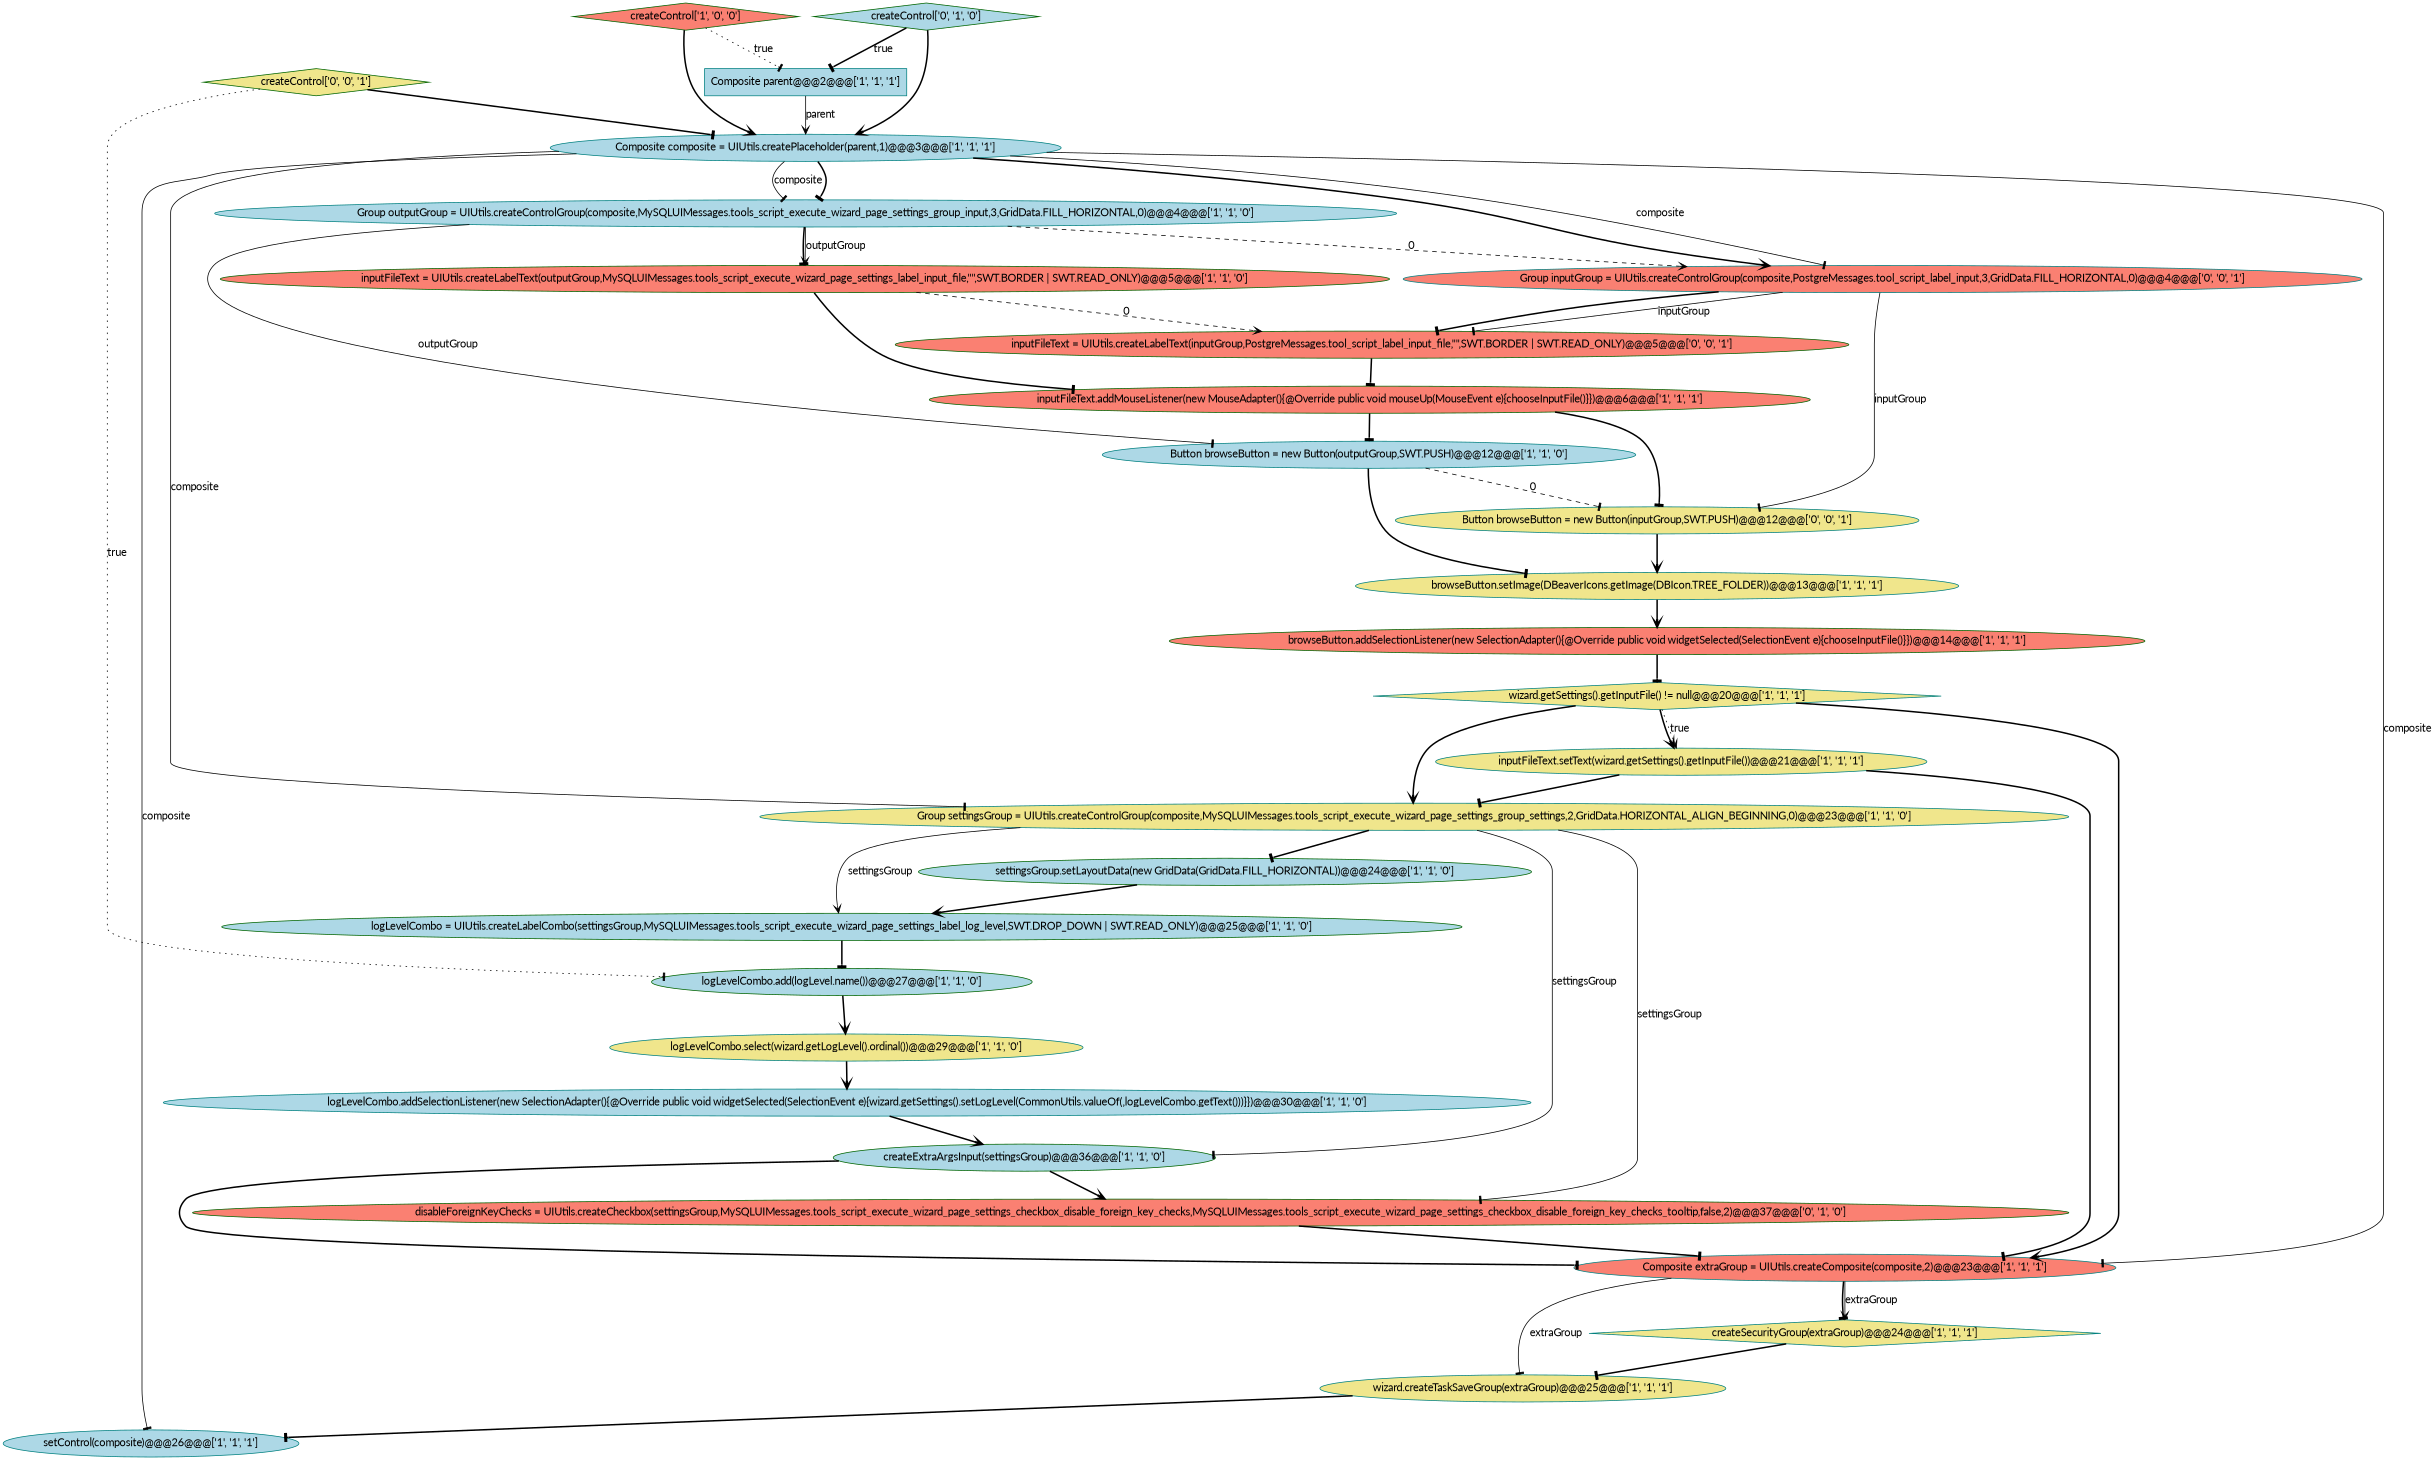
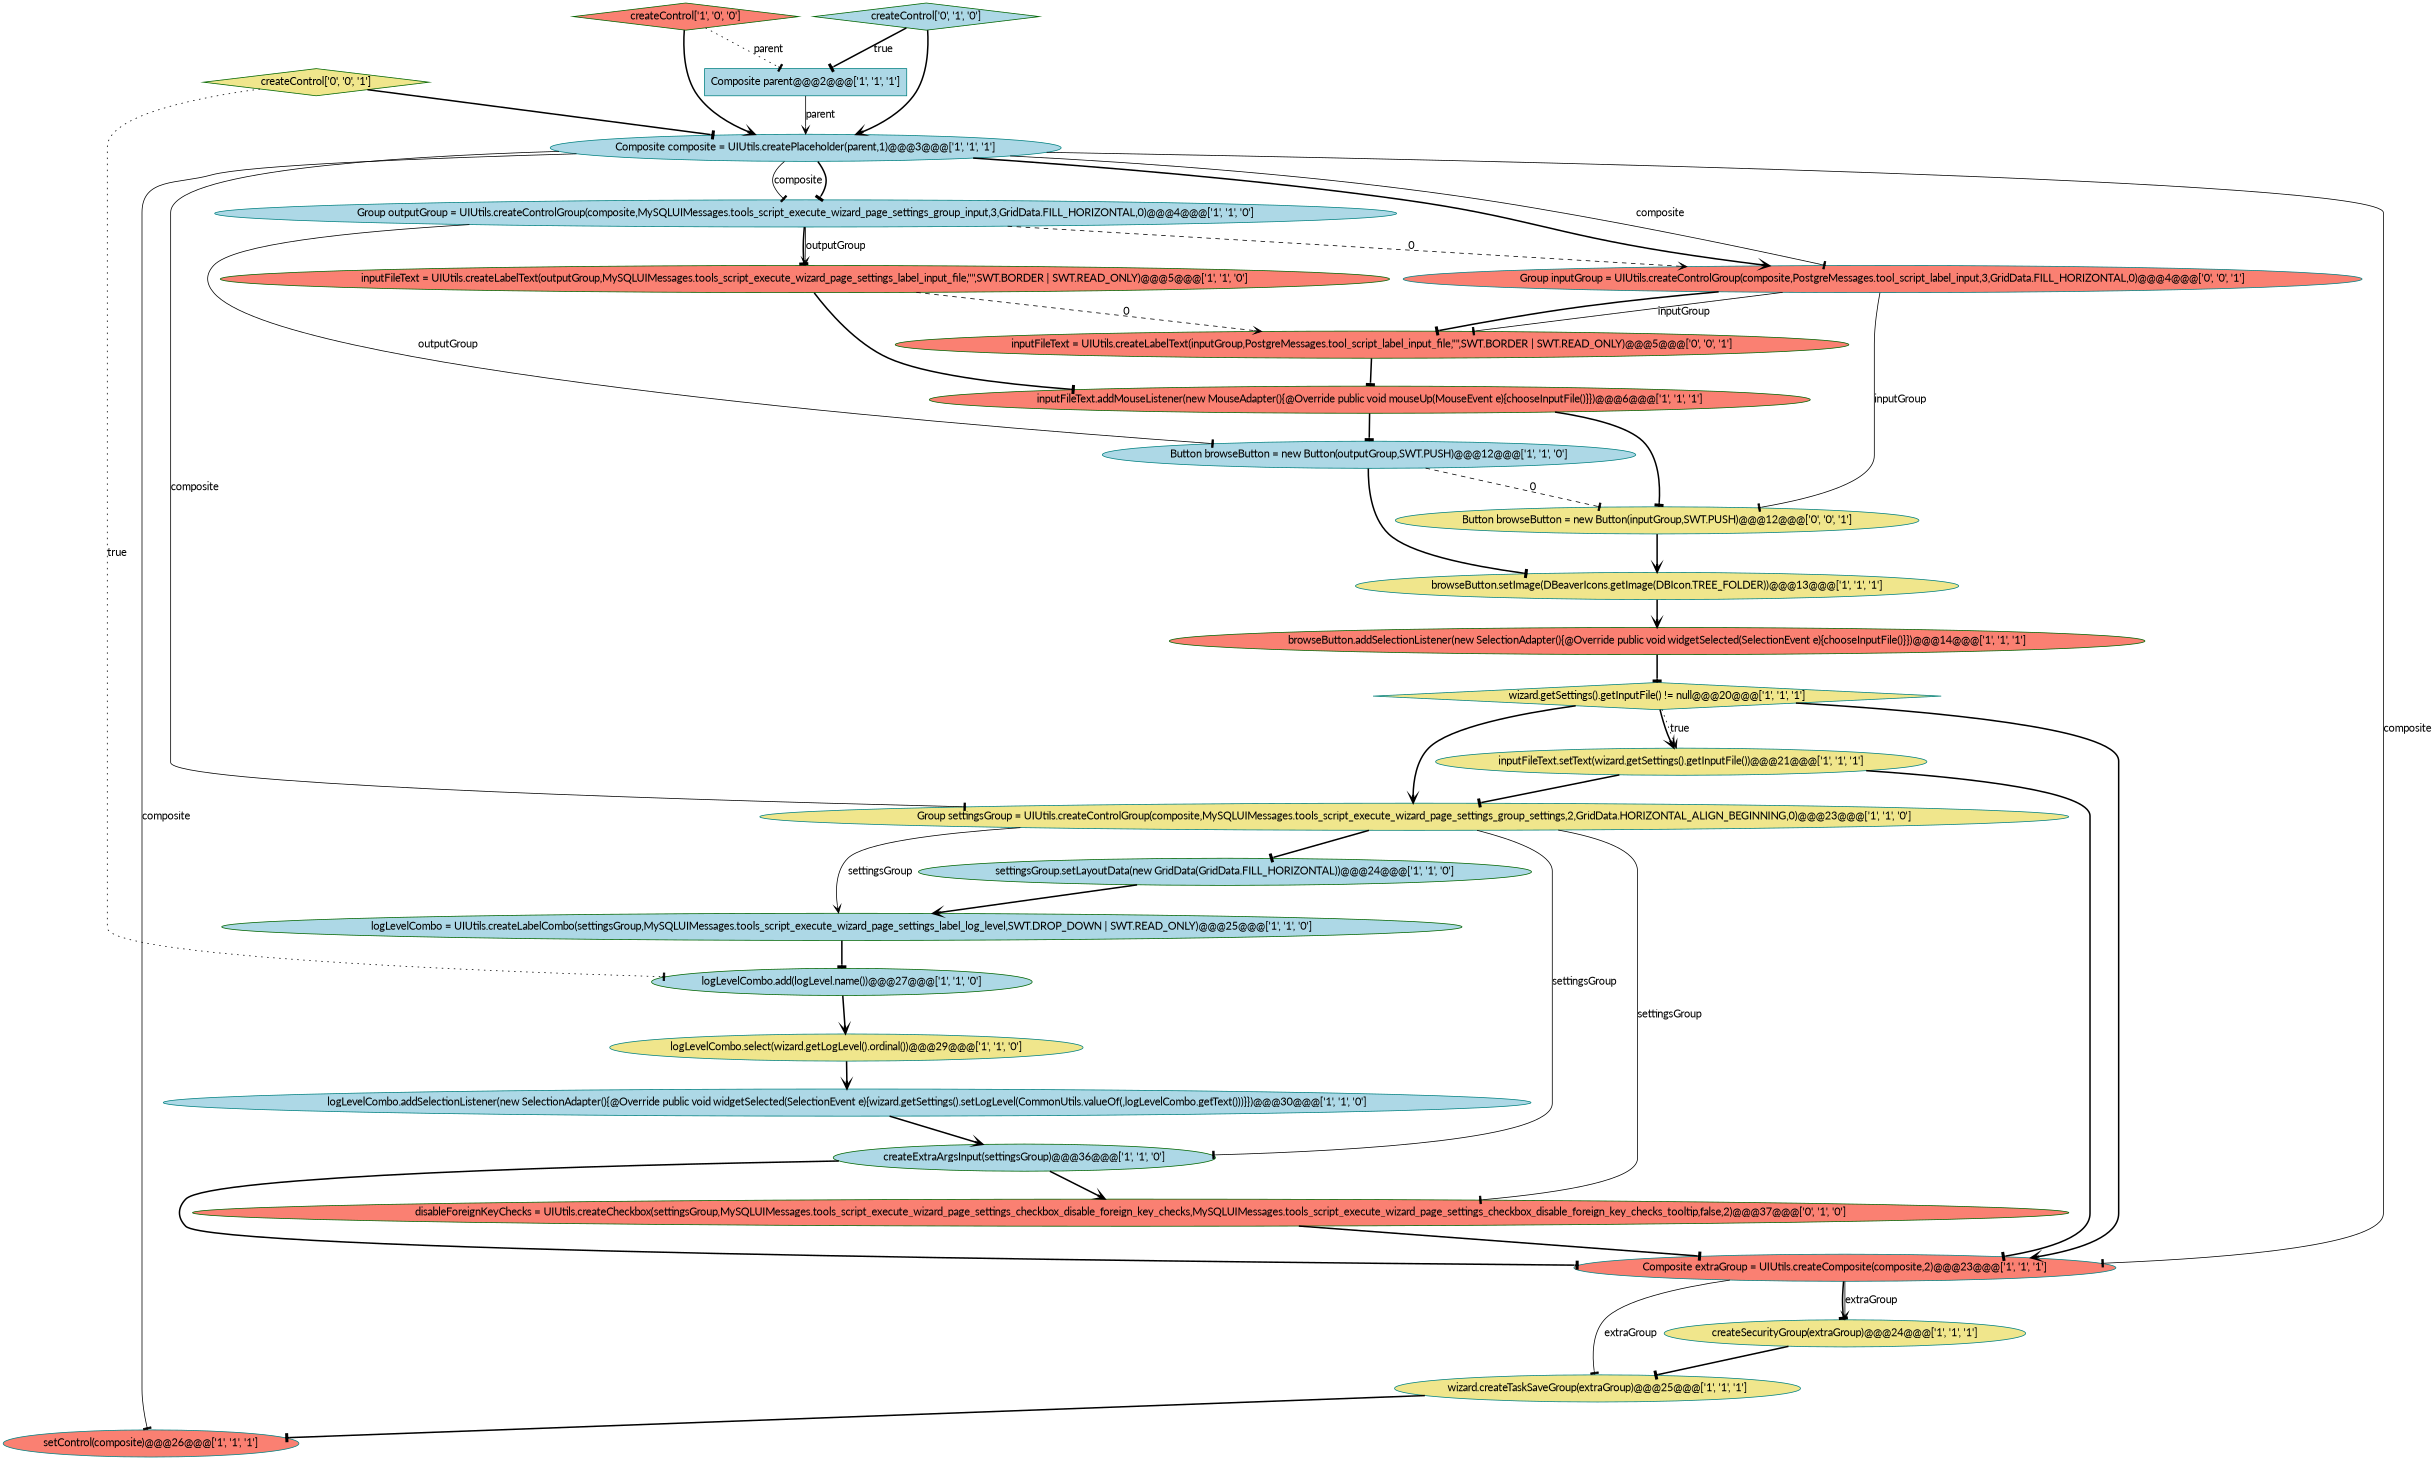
edge "createControl['1', '0', '0']" -> "Composite parent@@@2@@@['1', '1', '1']": label "true" -> "parent"
node "createSecurityGroup(extraGroup)@@@24@@@['1', '1', '1']": shape diamond -> ellipse
node "setControl(composite)@@@26@@@['1', '1', '1']": fillcolor lightblue -> salmon
